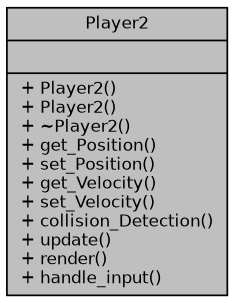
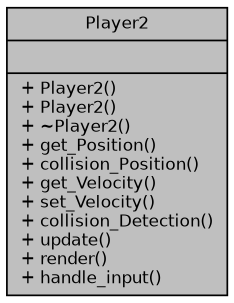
node "Player2": text "+ set_Position()" -> "+ collision_Position()"
